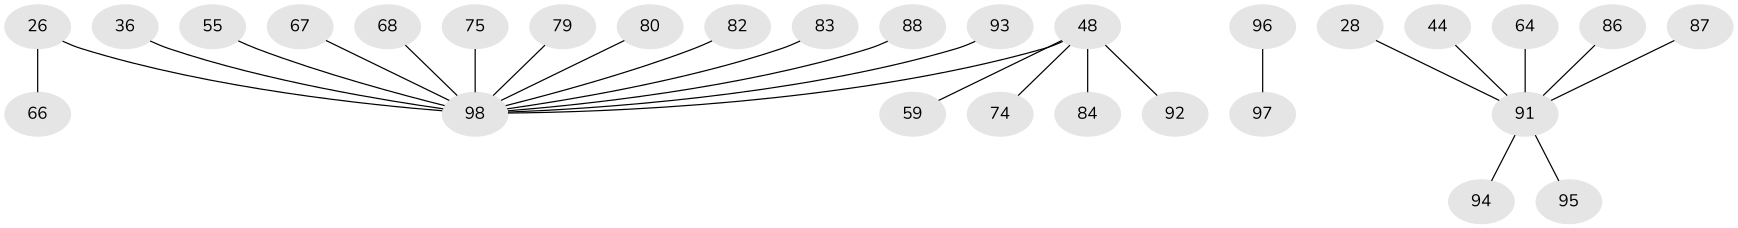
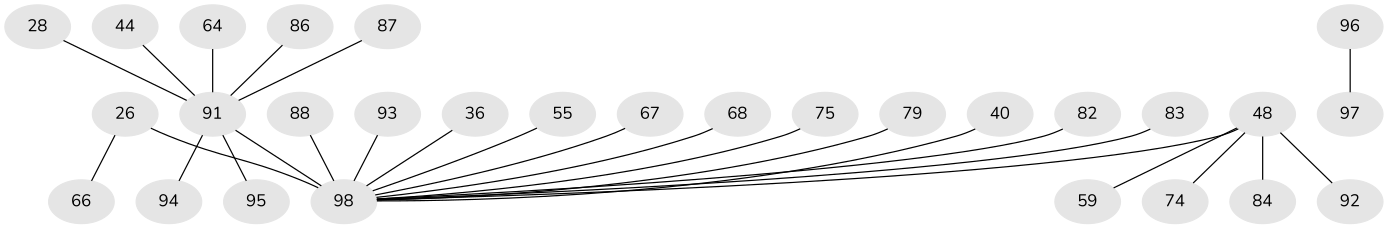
node "80": label "80" -> "40"
edge "91" -- "98": added
